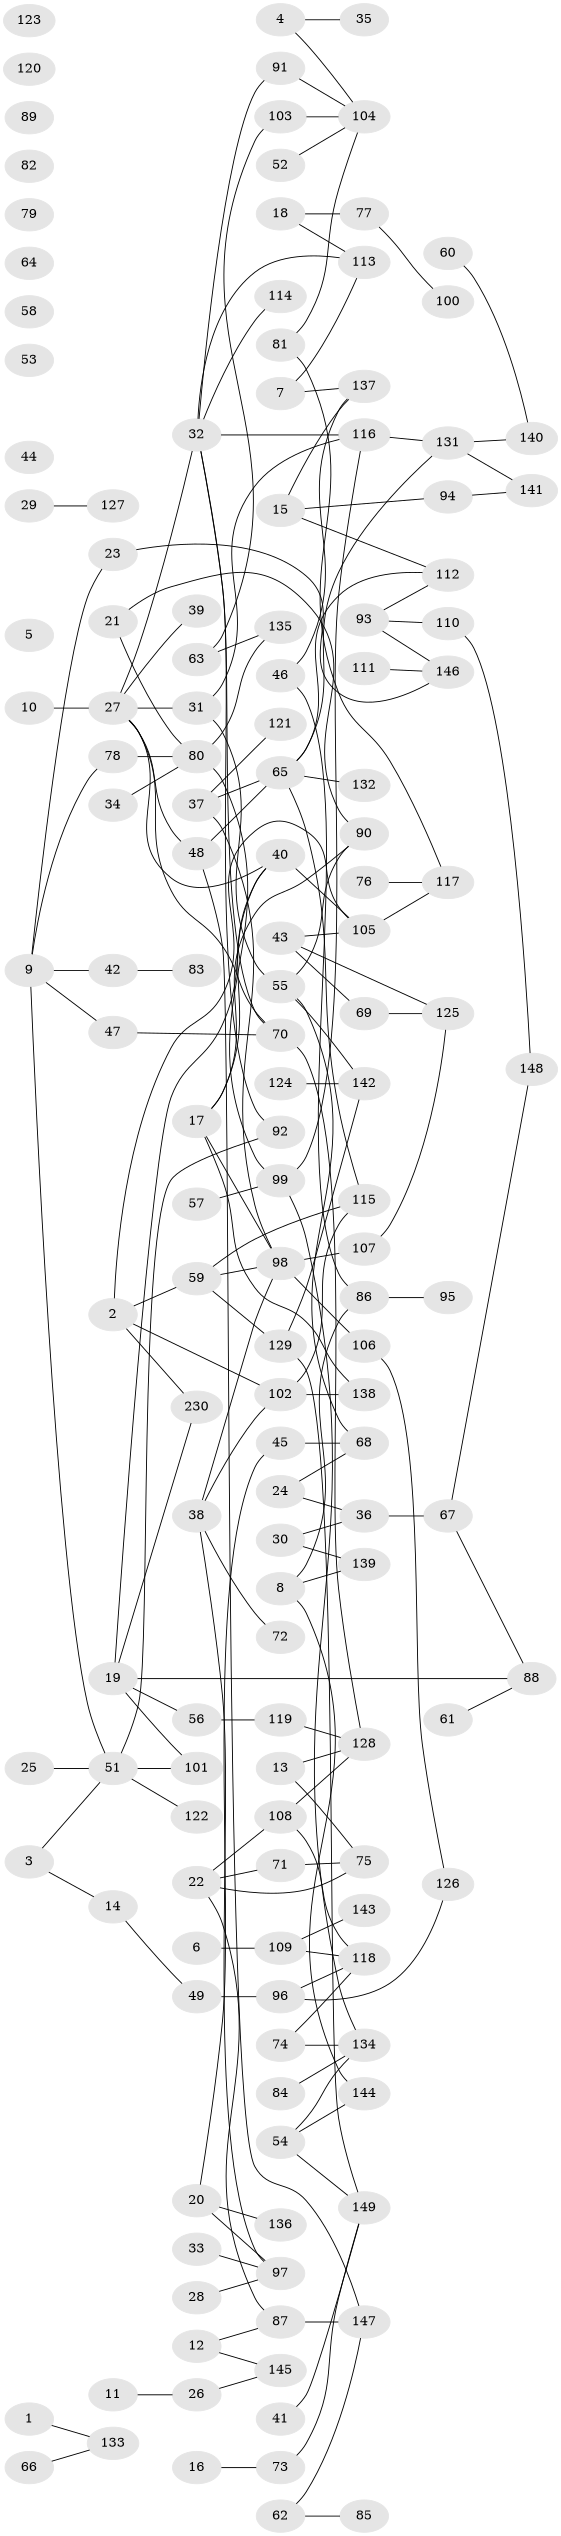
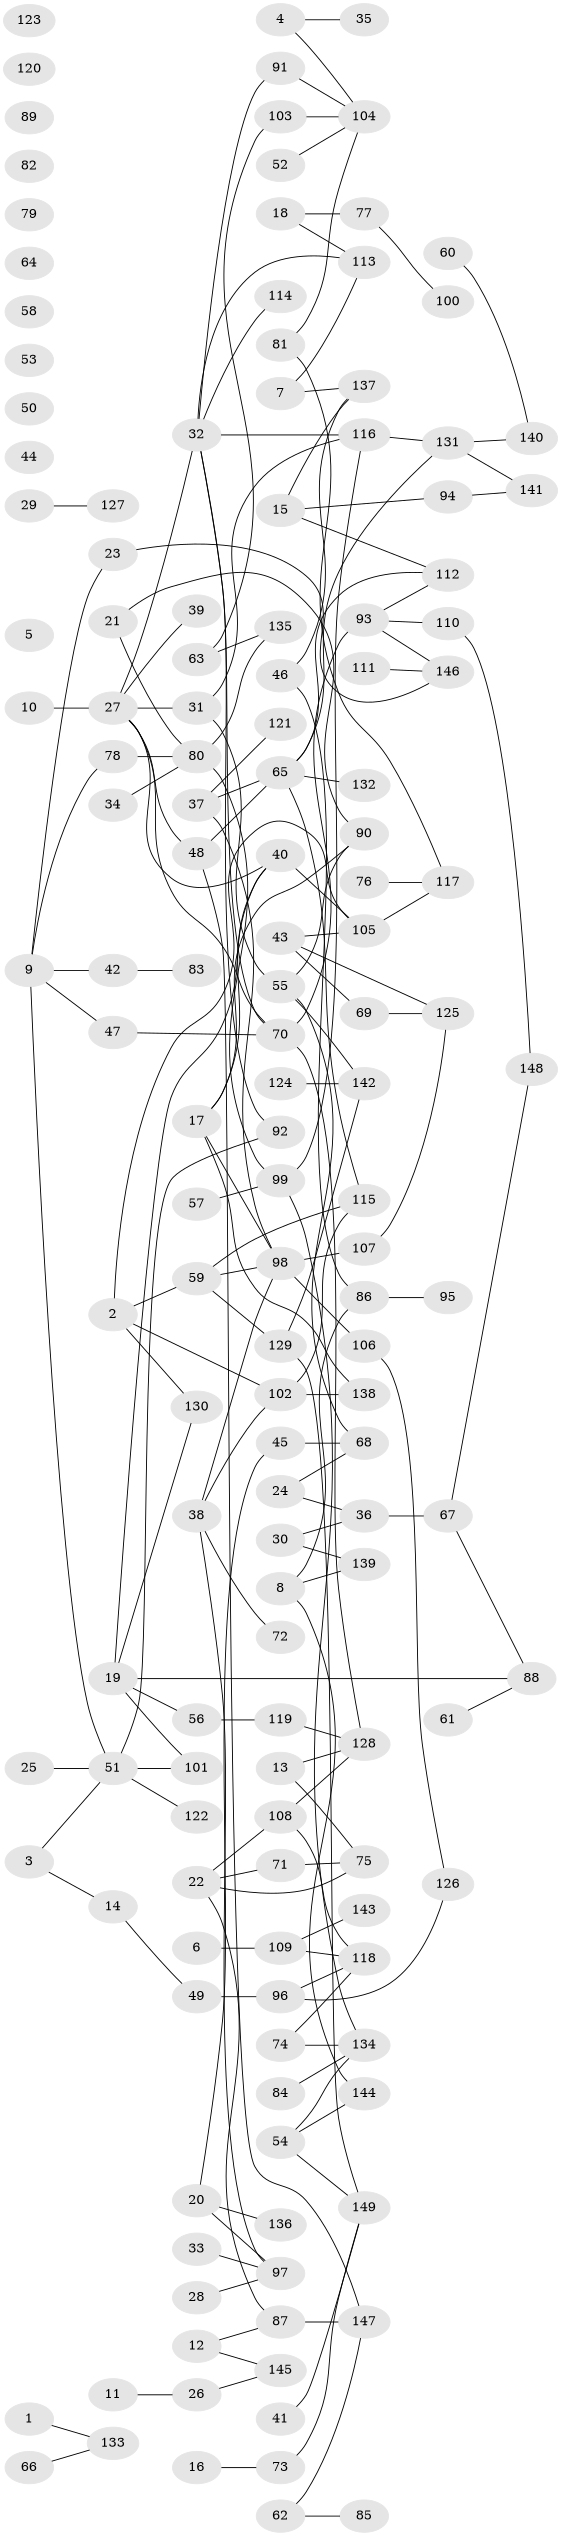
node "50": added
edge "93" -- "70": added
node "230": label "230" -> "130"
